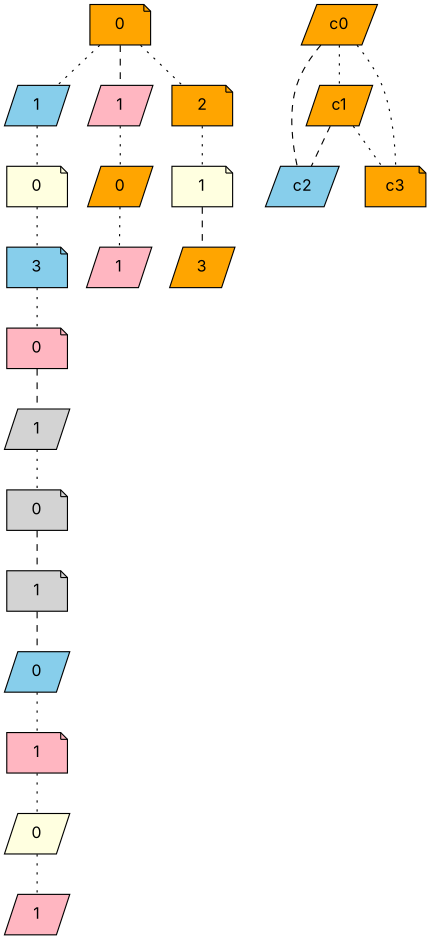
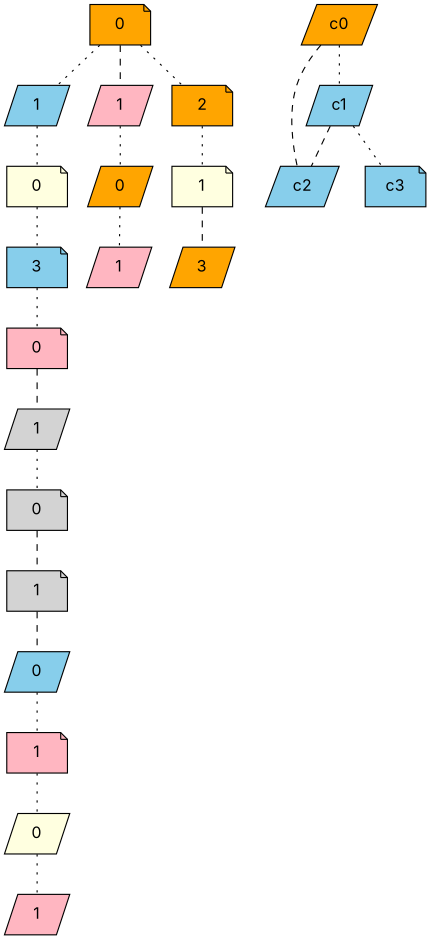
edge "c0" -- "c3": removed
node "c1": fillcolor orange -> skyblue
node "c3": fillcolor orange -> skyblue
